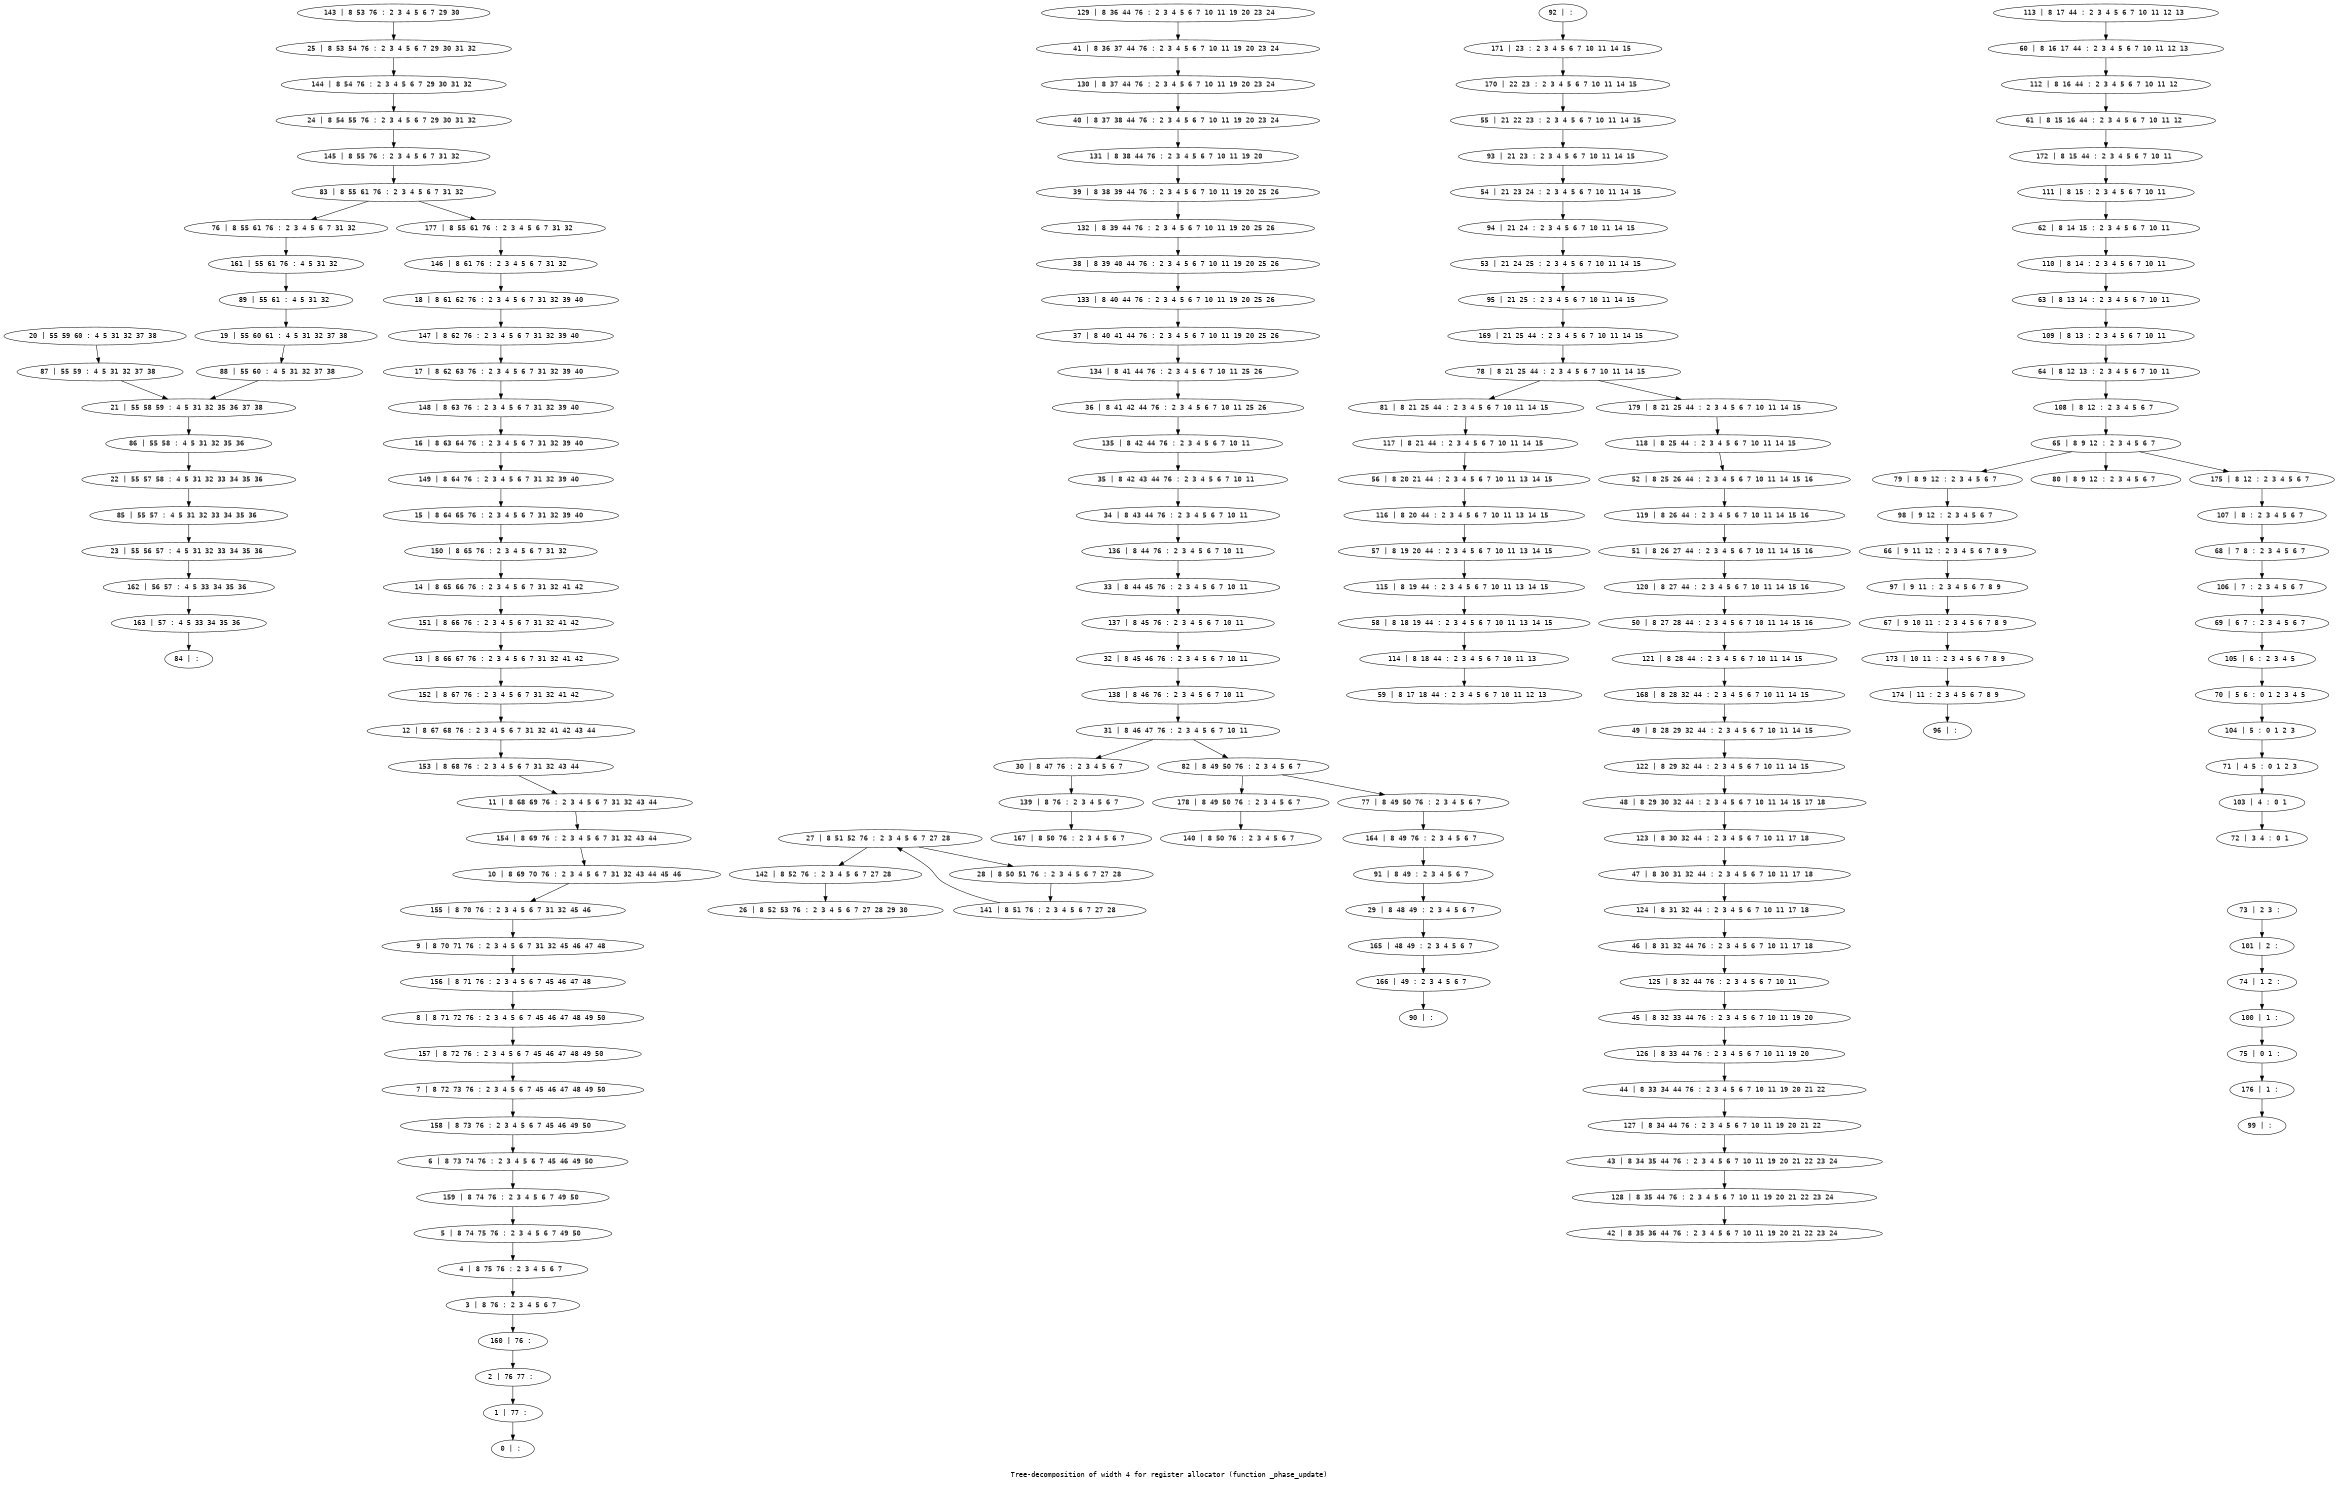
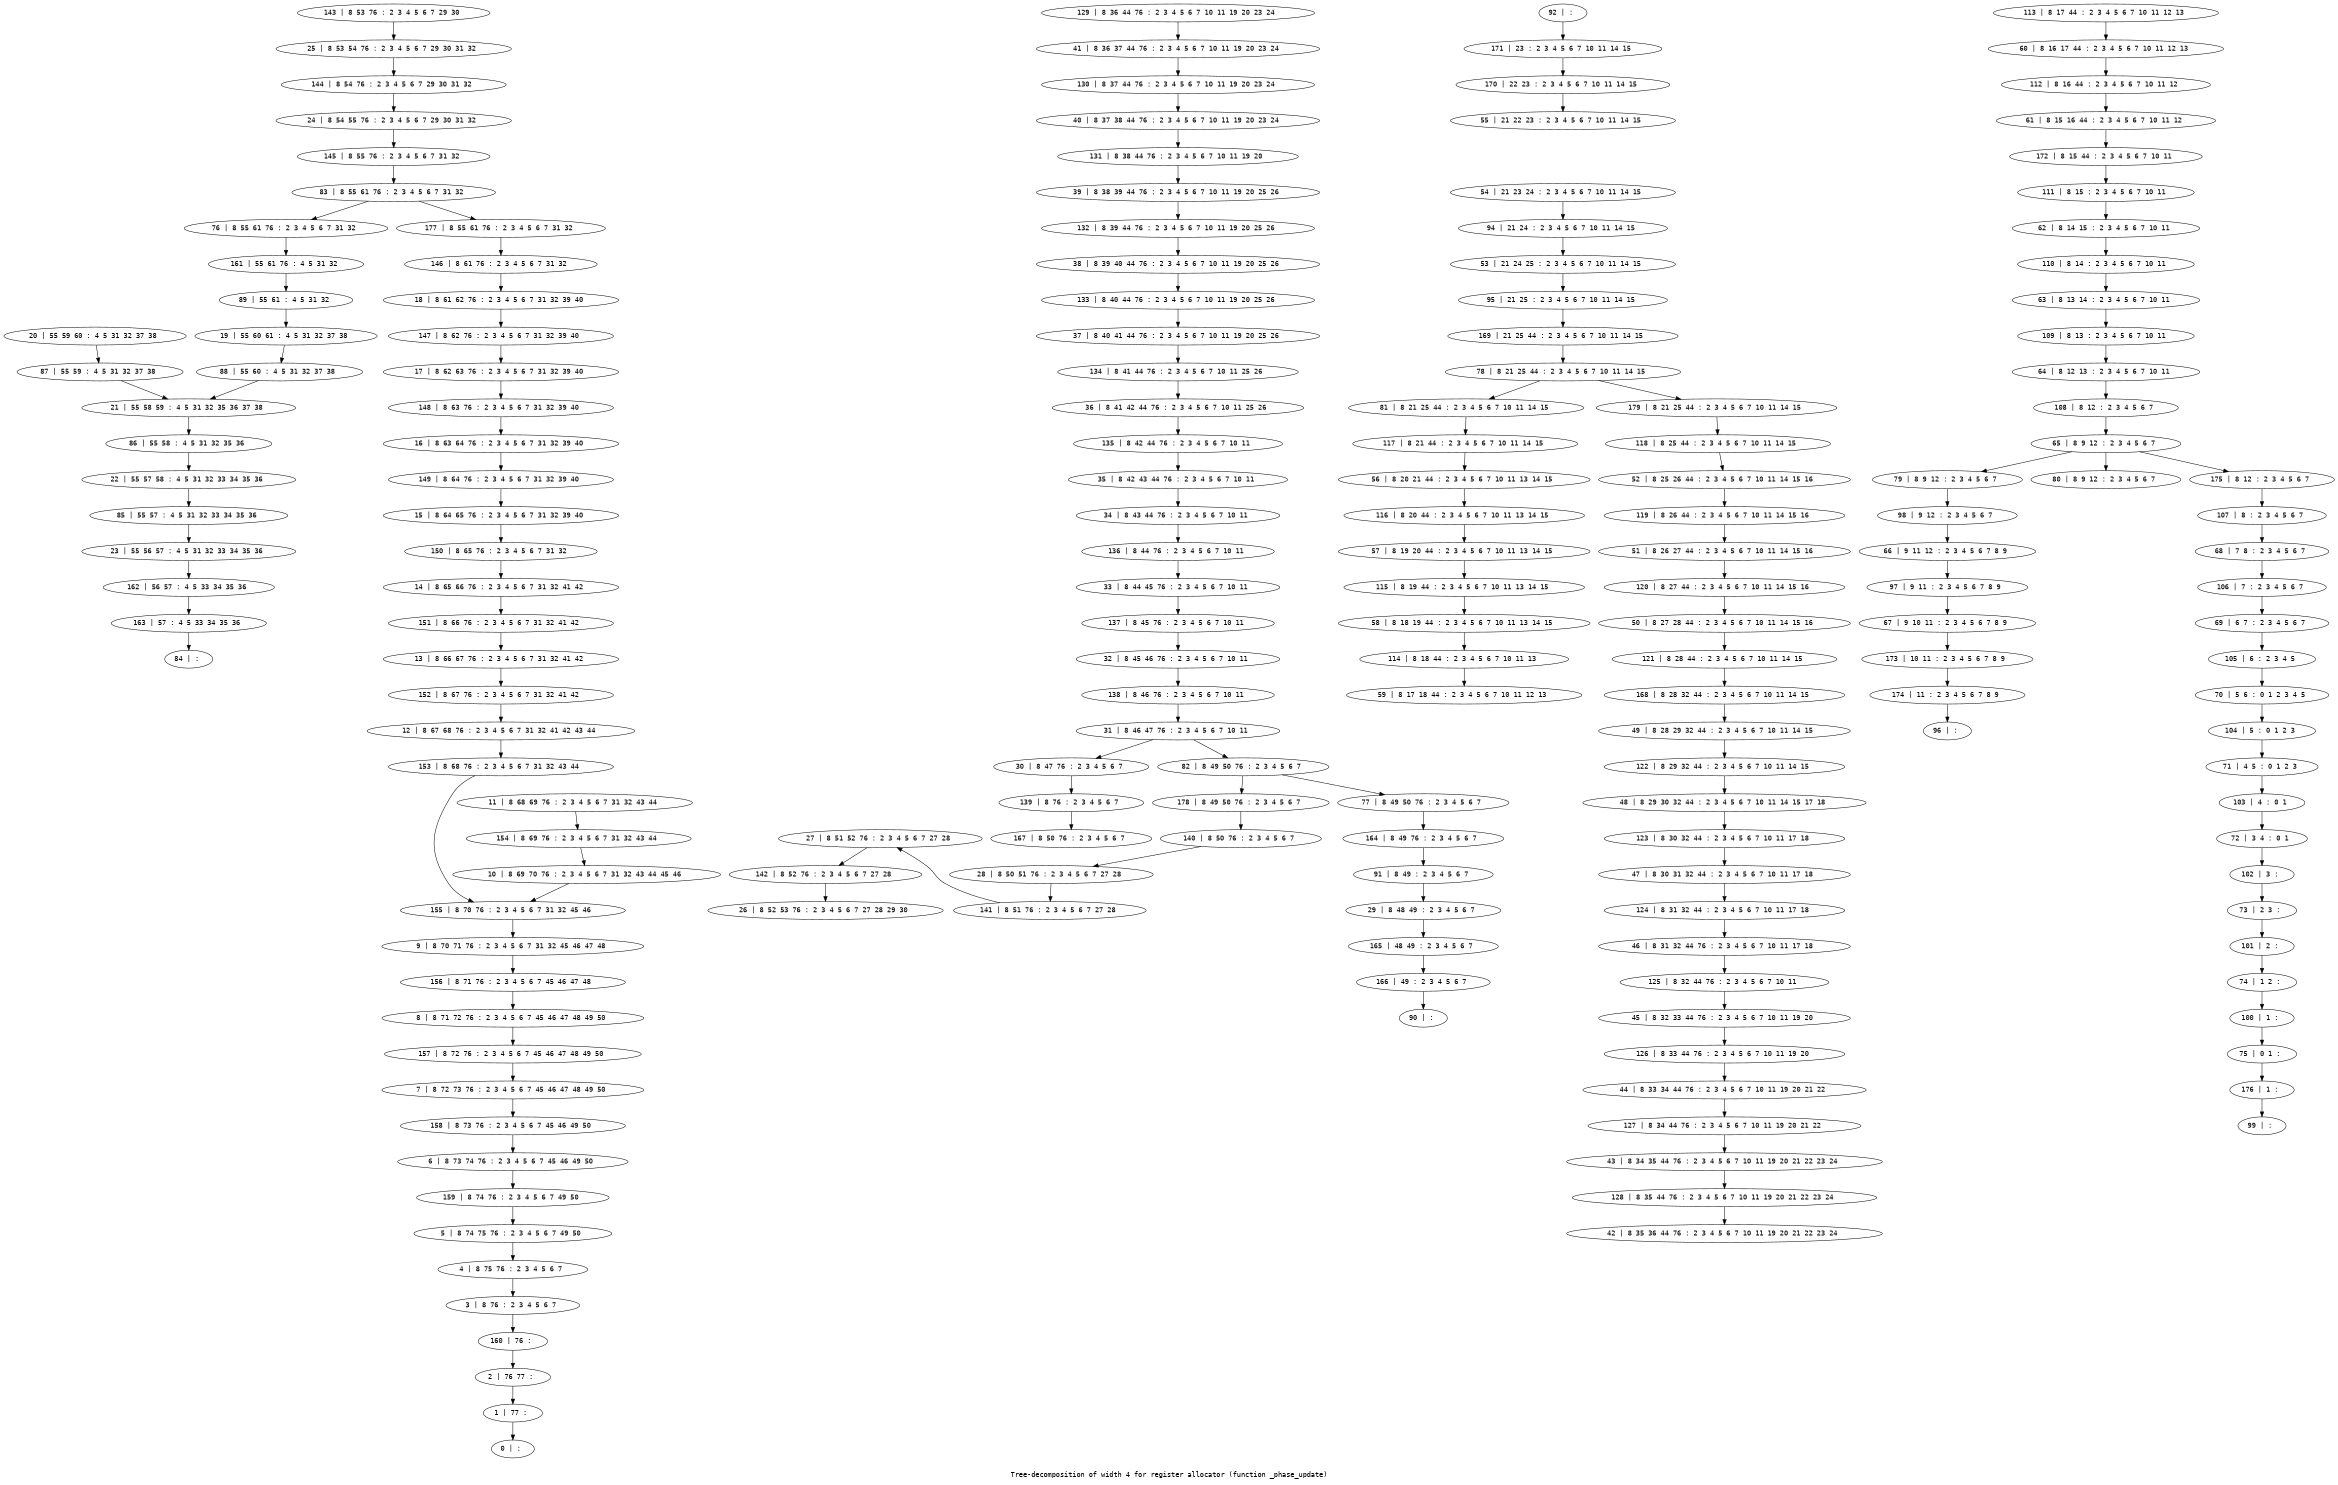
node "93 | 21 23 : 2 3 4 5 6 7 10 11 14 15": removed
edge "153 | 8 68 76 : 2 3 4 5 6 7 31 32 43 44" -> "11 | 8 68 69 76 : 2 3 4 5 6 7 31 32 43 44": now "153 | 8 68 76 : 2 3 4 5 6 7 31 32 43 44" -> "155 | 8 70 76 : 2 3 4 5 6 7 31 32 45 46"
edge "27 | 8 51 52 76 : 2 3 4 5 6 7 27 28" -> "28 | 8 50 51 76 : 2 3 4 5 6 7 27 28": now "140 | 8 50 76 : 2 3 4 5 6 7" -> "28 | 8 50 51 76 : 2 3 4 5 6 7 27 28"
node "102 | 3 :": added
